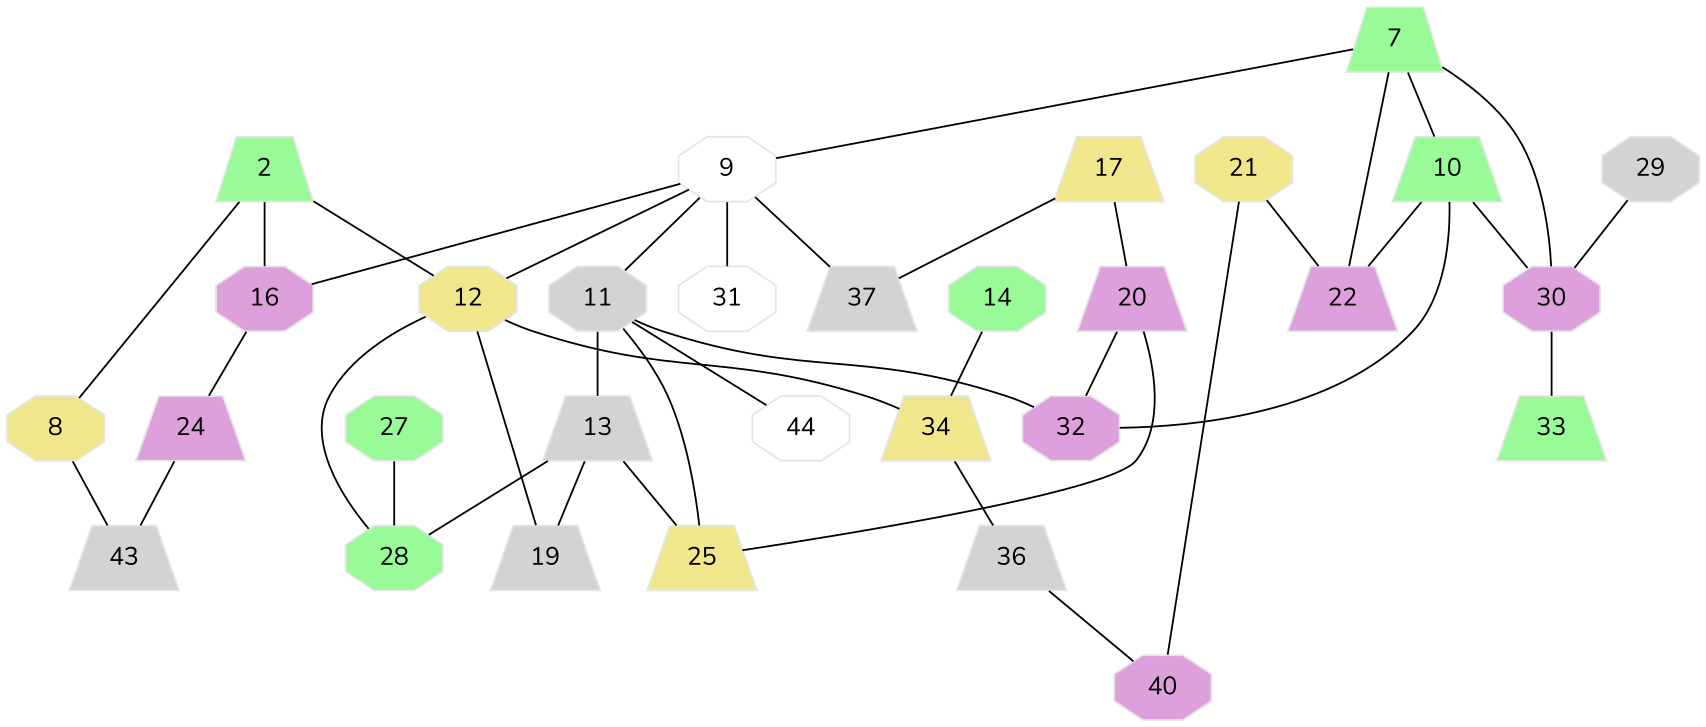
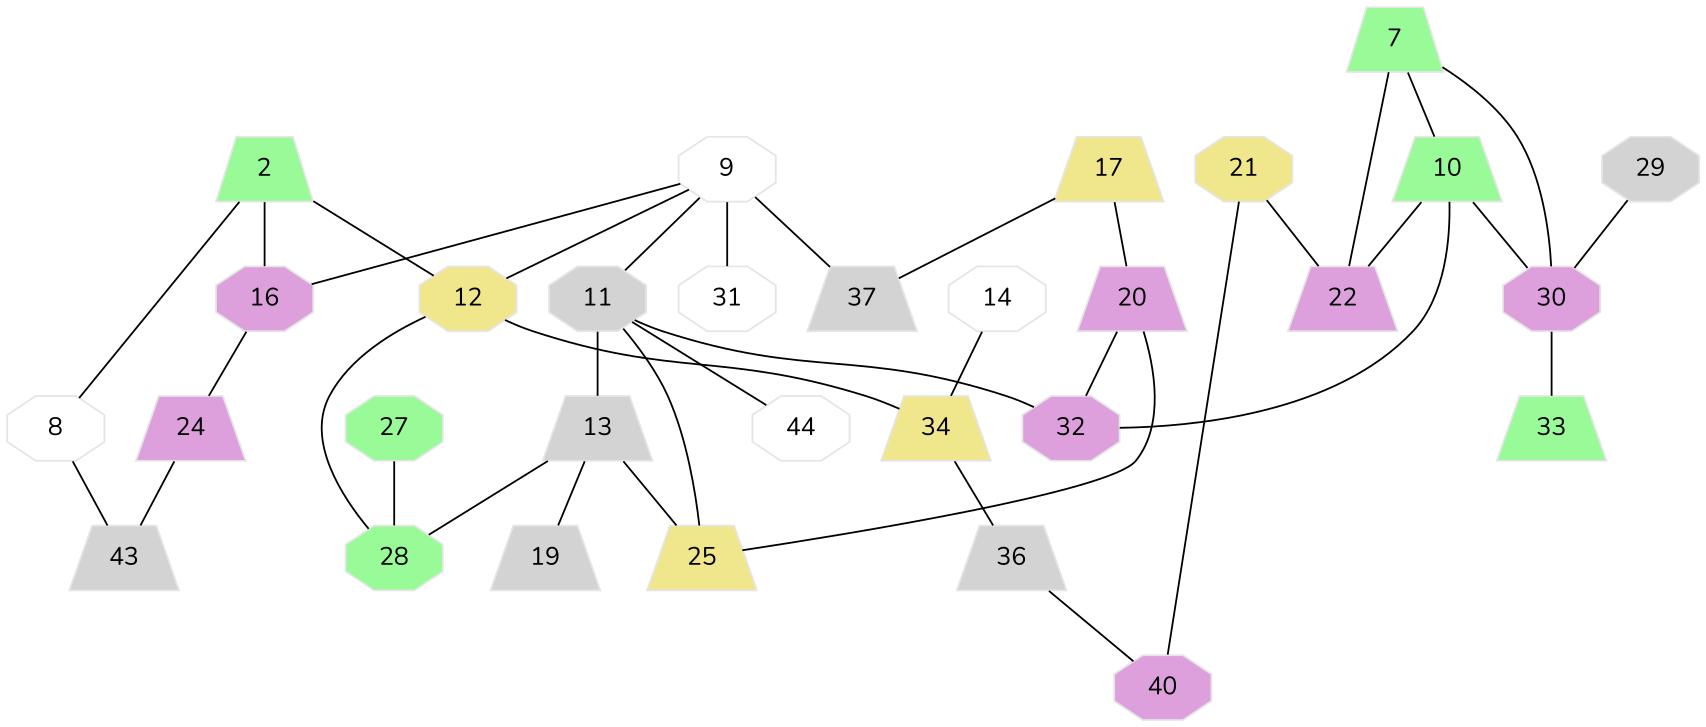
edge "7" -- "9": removed
node "14": fillcolor palegreen -> white
node "8": fillcolor khaki -> white
edge "12" -- "19": removed
